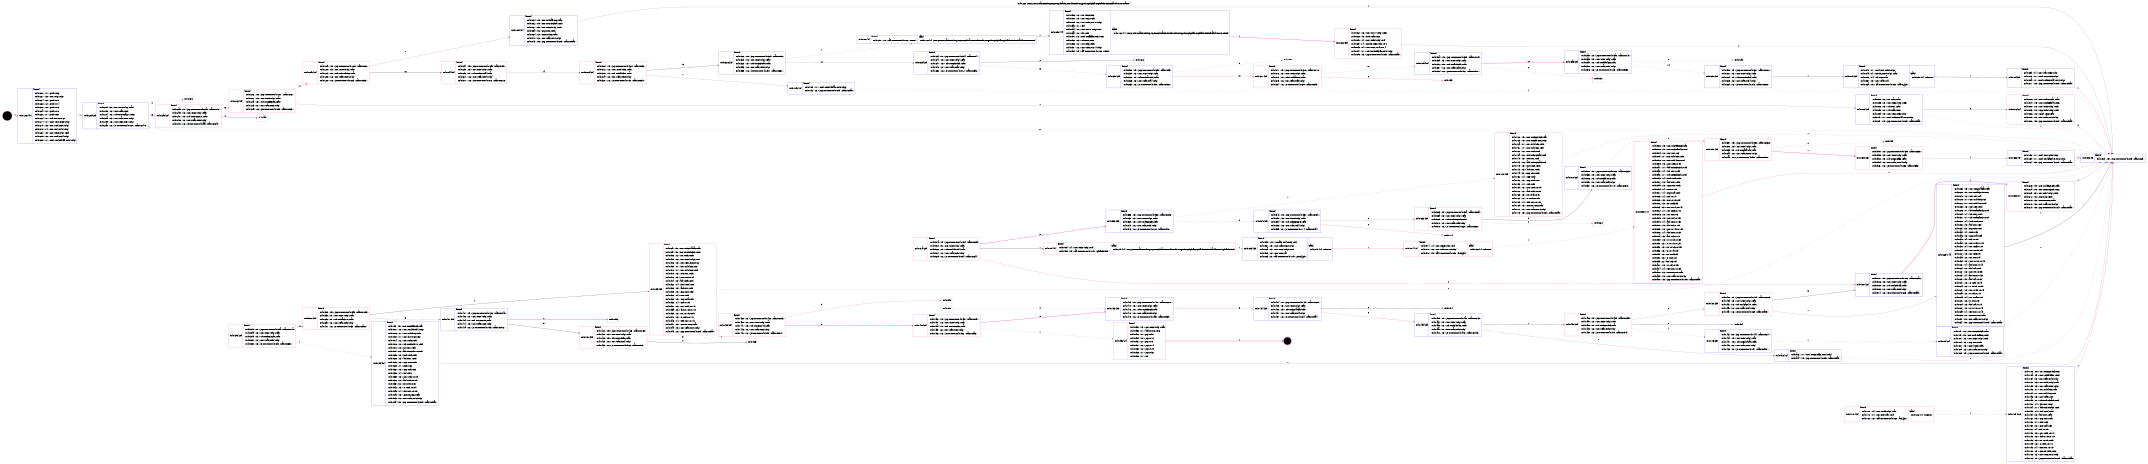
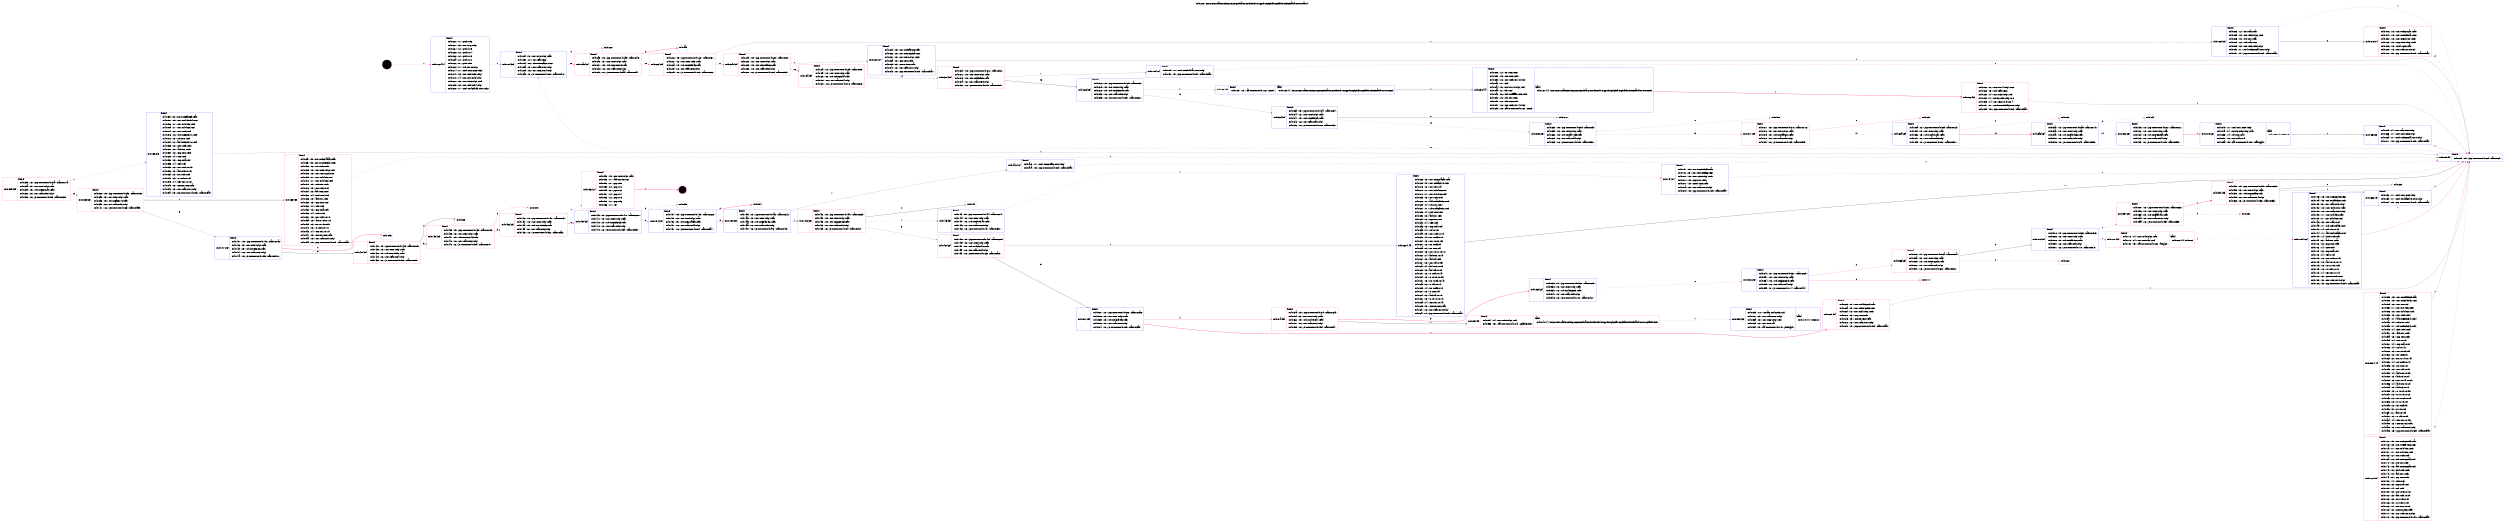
edge "0x4013bc [25]" -> "0x401848 [23]": color gray40 -> deeppink
node "0x4015c9": added
edge "0x401533 [25]" -> "0x401720 [88]": removed, label "1"
edge "0x40157e [25]" -> "0x401778 [13]": added, label "1"
node "0x401974 [15]": removed
edge "0x40151a [25]" -> "0x401501 [25]": reversed
edge "0x401d9b" -> "0x40146b [25]": reversed
edge "0x401484 [25]" -> "0x401e04": color gray40 -> deeppink
